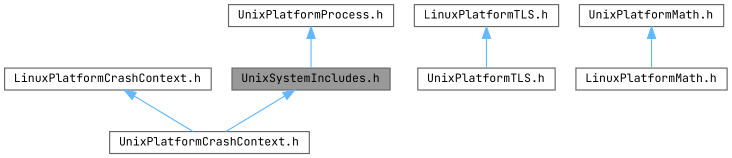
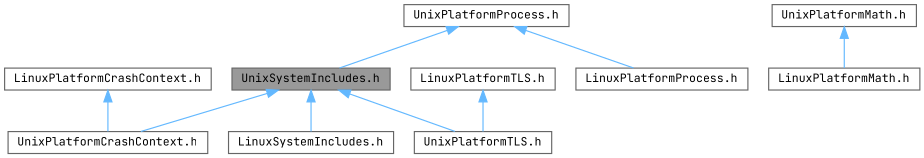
node "LinuxPlatformProcess.h": added
edge "UnixPlatformTLS.h" -> "UnixSystemIncludes.h": added
node "LinuxSystemIncludes.h": added
